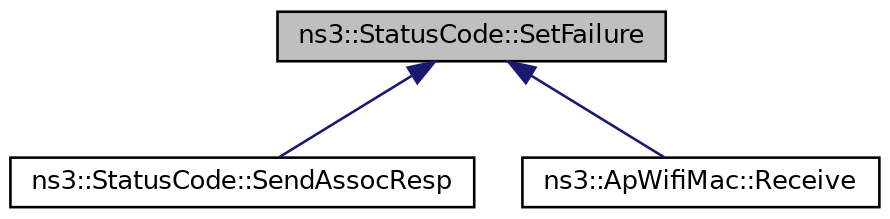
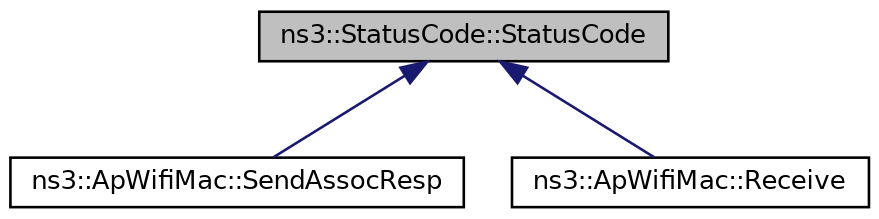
node "ns3::StatusCode::SetFailure": label "ns3::StatusCode::SetFailure" -> "ns3::StatusCode::StatusCode"
node "ns3::StatusCode::SendAssocResp": label "ns3::StatusCode::SendAssocResp" -> "ns3::ApWifiMac::SendAssocResp"
